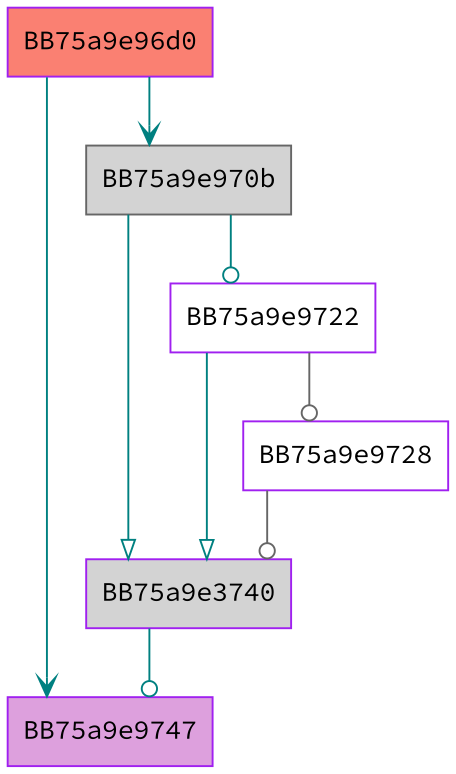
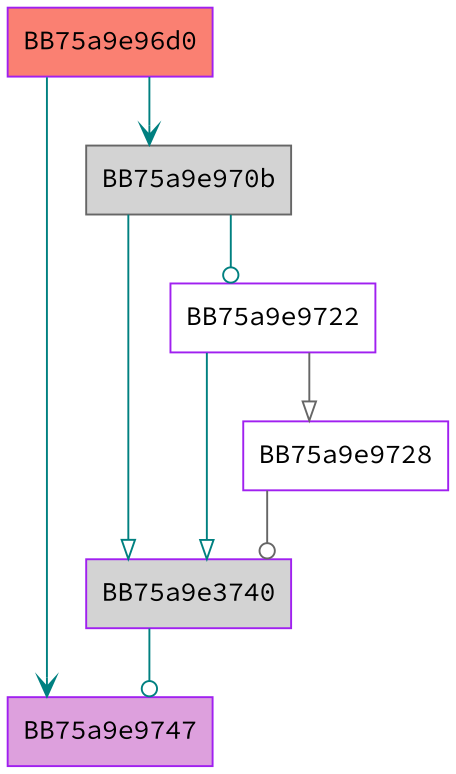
edge "BB75a9e9722" -> "BB75a9e9728": arrowhead odot -> onormal
